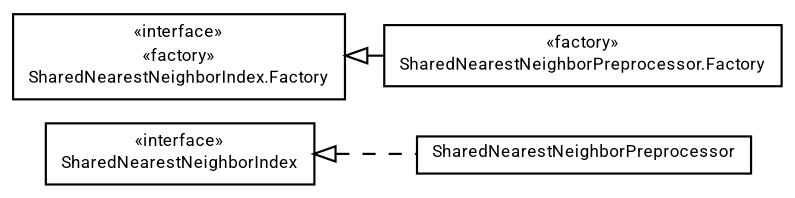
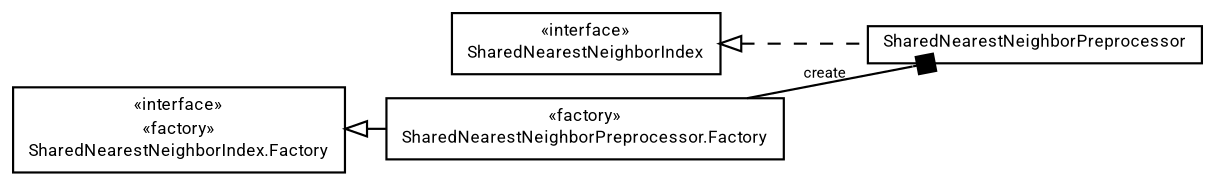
edge "SharedNearestNeighborPreprocessor.Factory" -> "SharedNearestNeighborPreprocessor": added, label "create"
